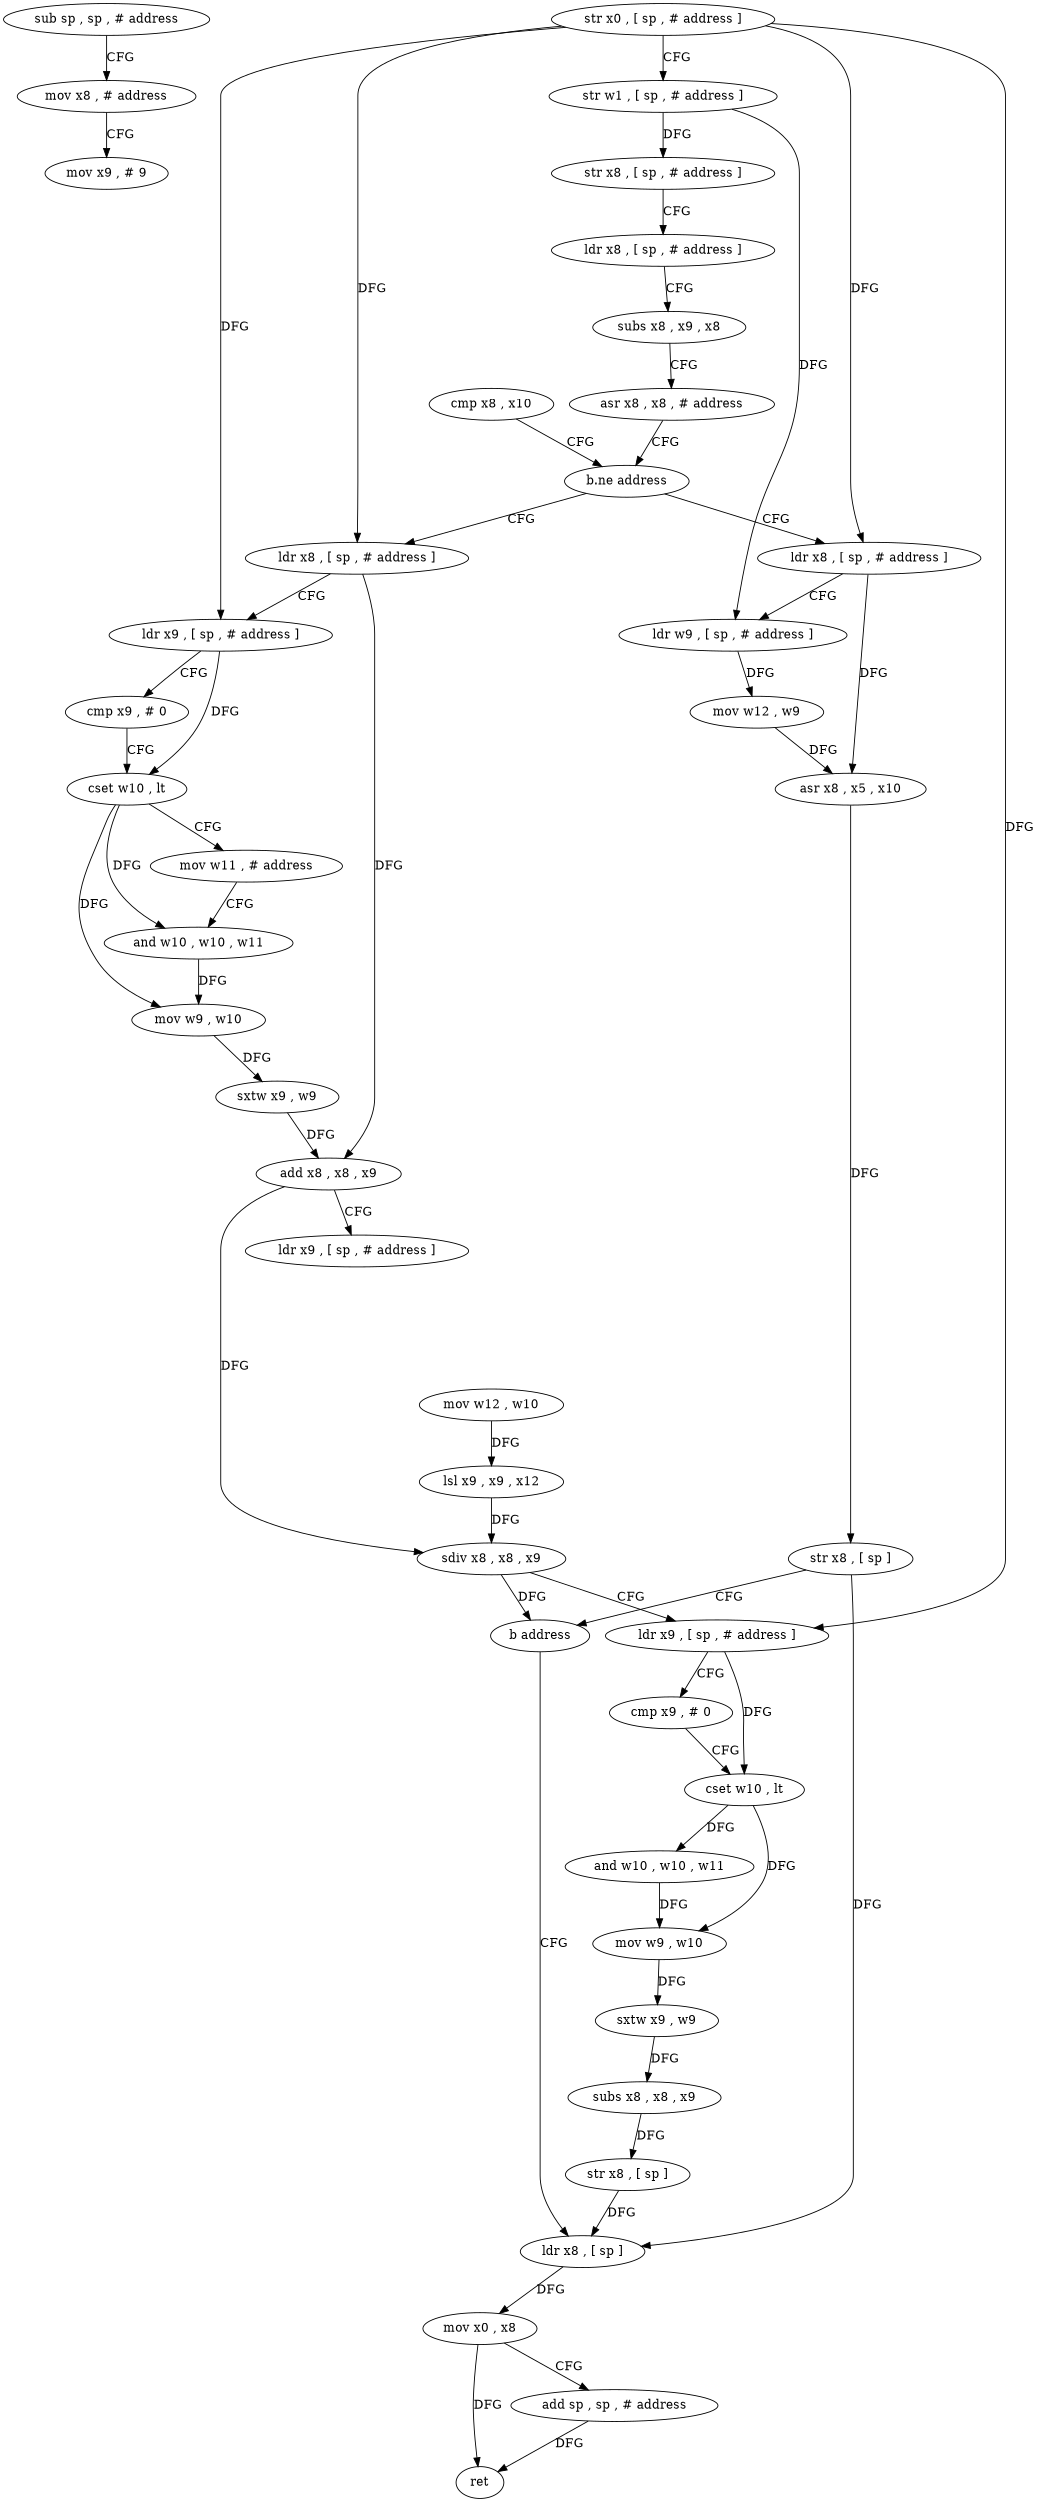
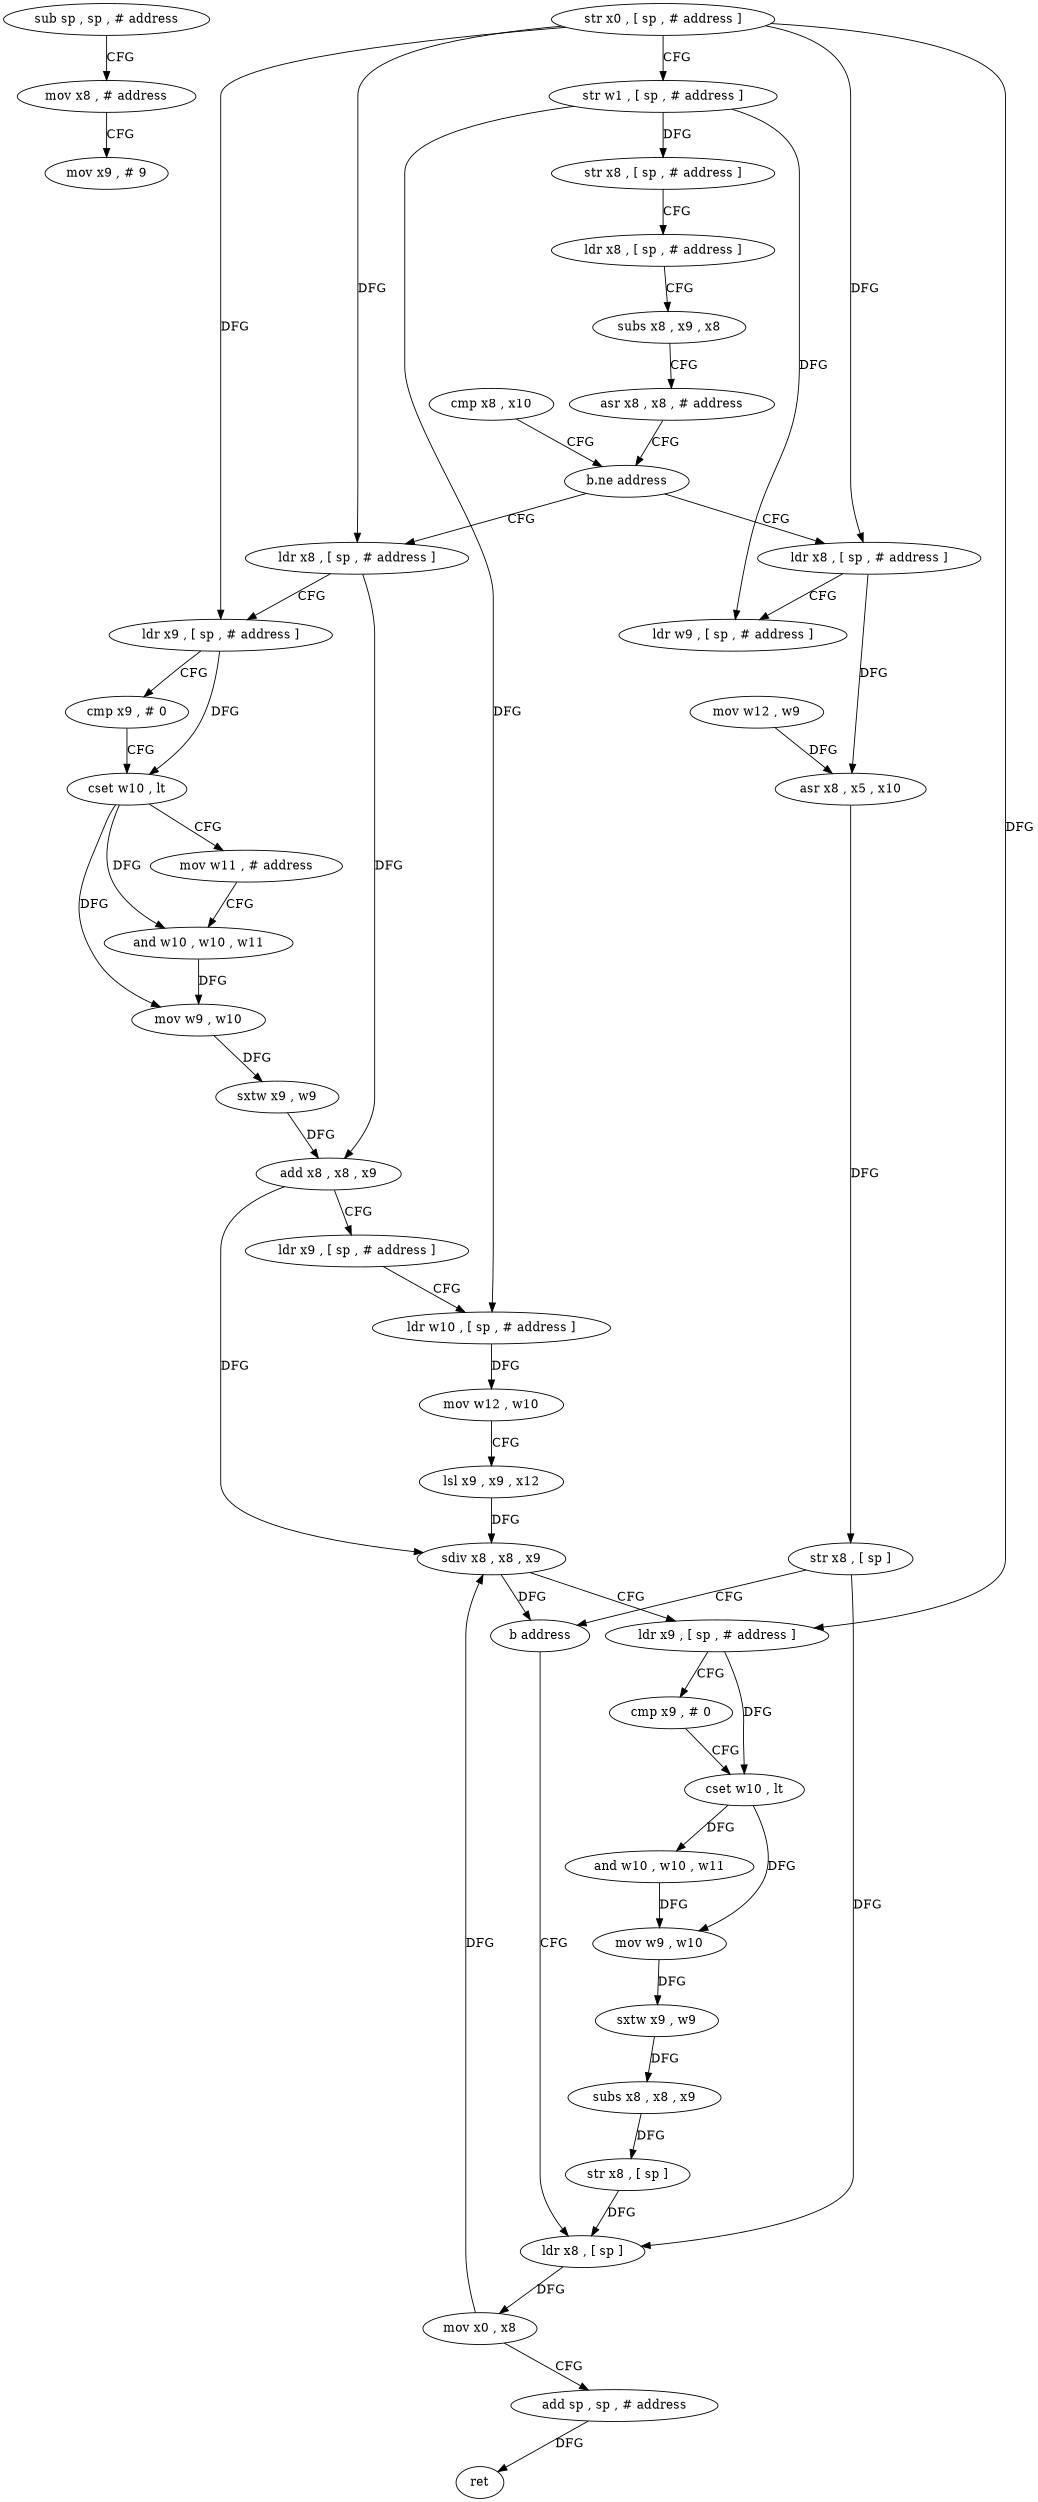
edge "ldr w9 , [ sp , # address ]" -> "mov w12 , w9": removed, label "DFG"
node "ldr w10 , [ sp , # address ]": added
edge "mov w12 , w10" -> "lsl x9 , x9 , x12": label "DFG" -> "CFG"
edge "mov x0 , x8" -> "ret": now "mov x0 , x8" -> "sdiv x8 , x8 , x9"
